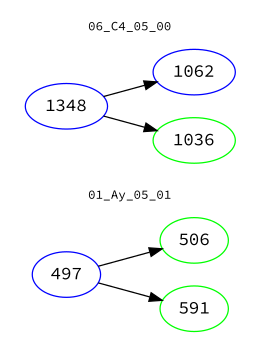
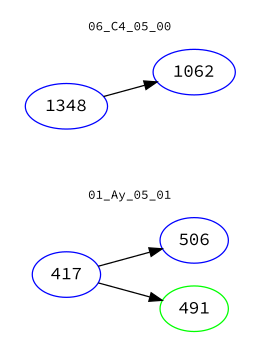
node "1036": removed
node "506": color green -> blue
node "497": label "497" -> "417"
node "591": label "591" -> "491"
